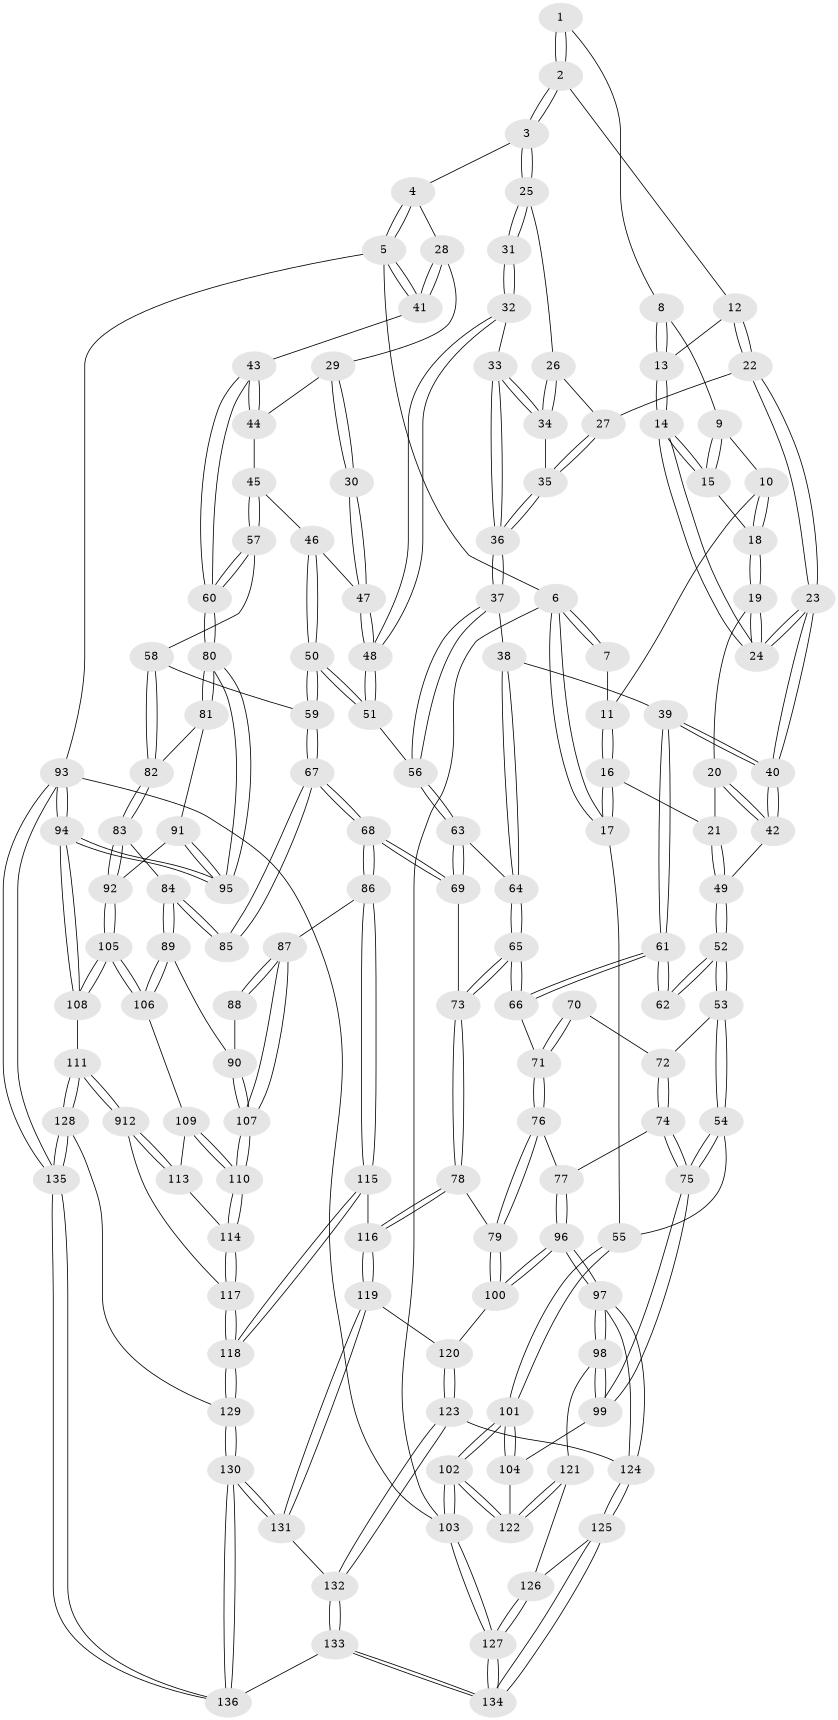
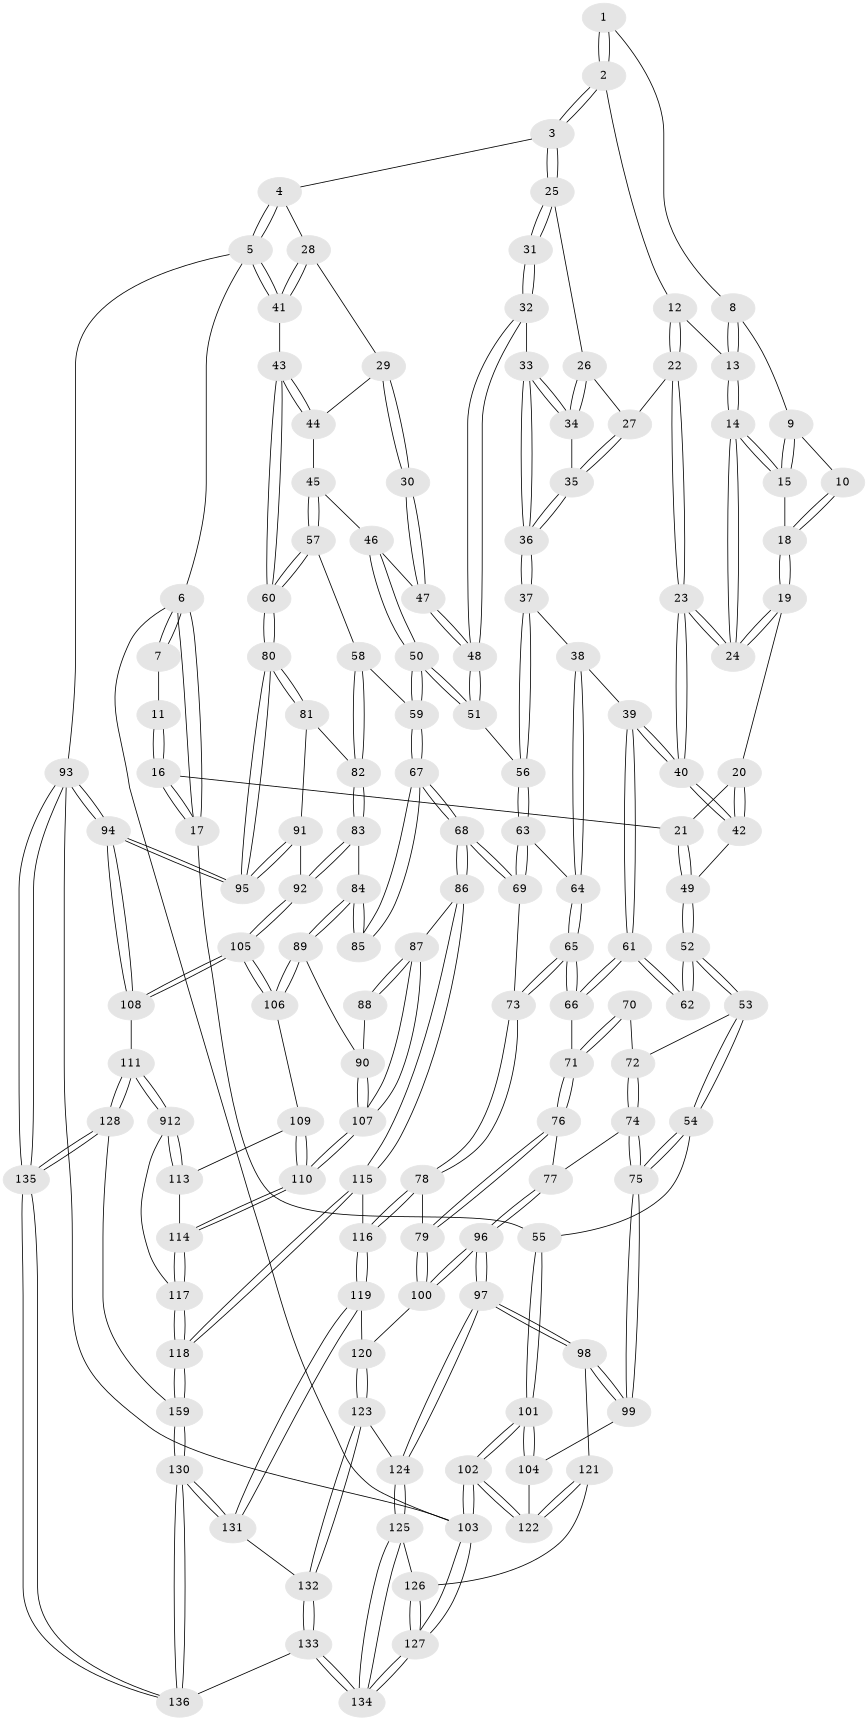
edge "10" -- "11": removed
node "129": label "129" -> "159"
